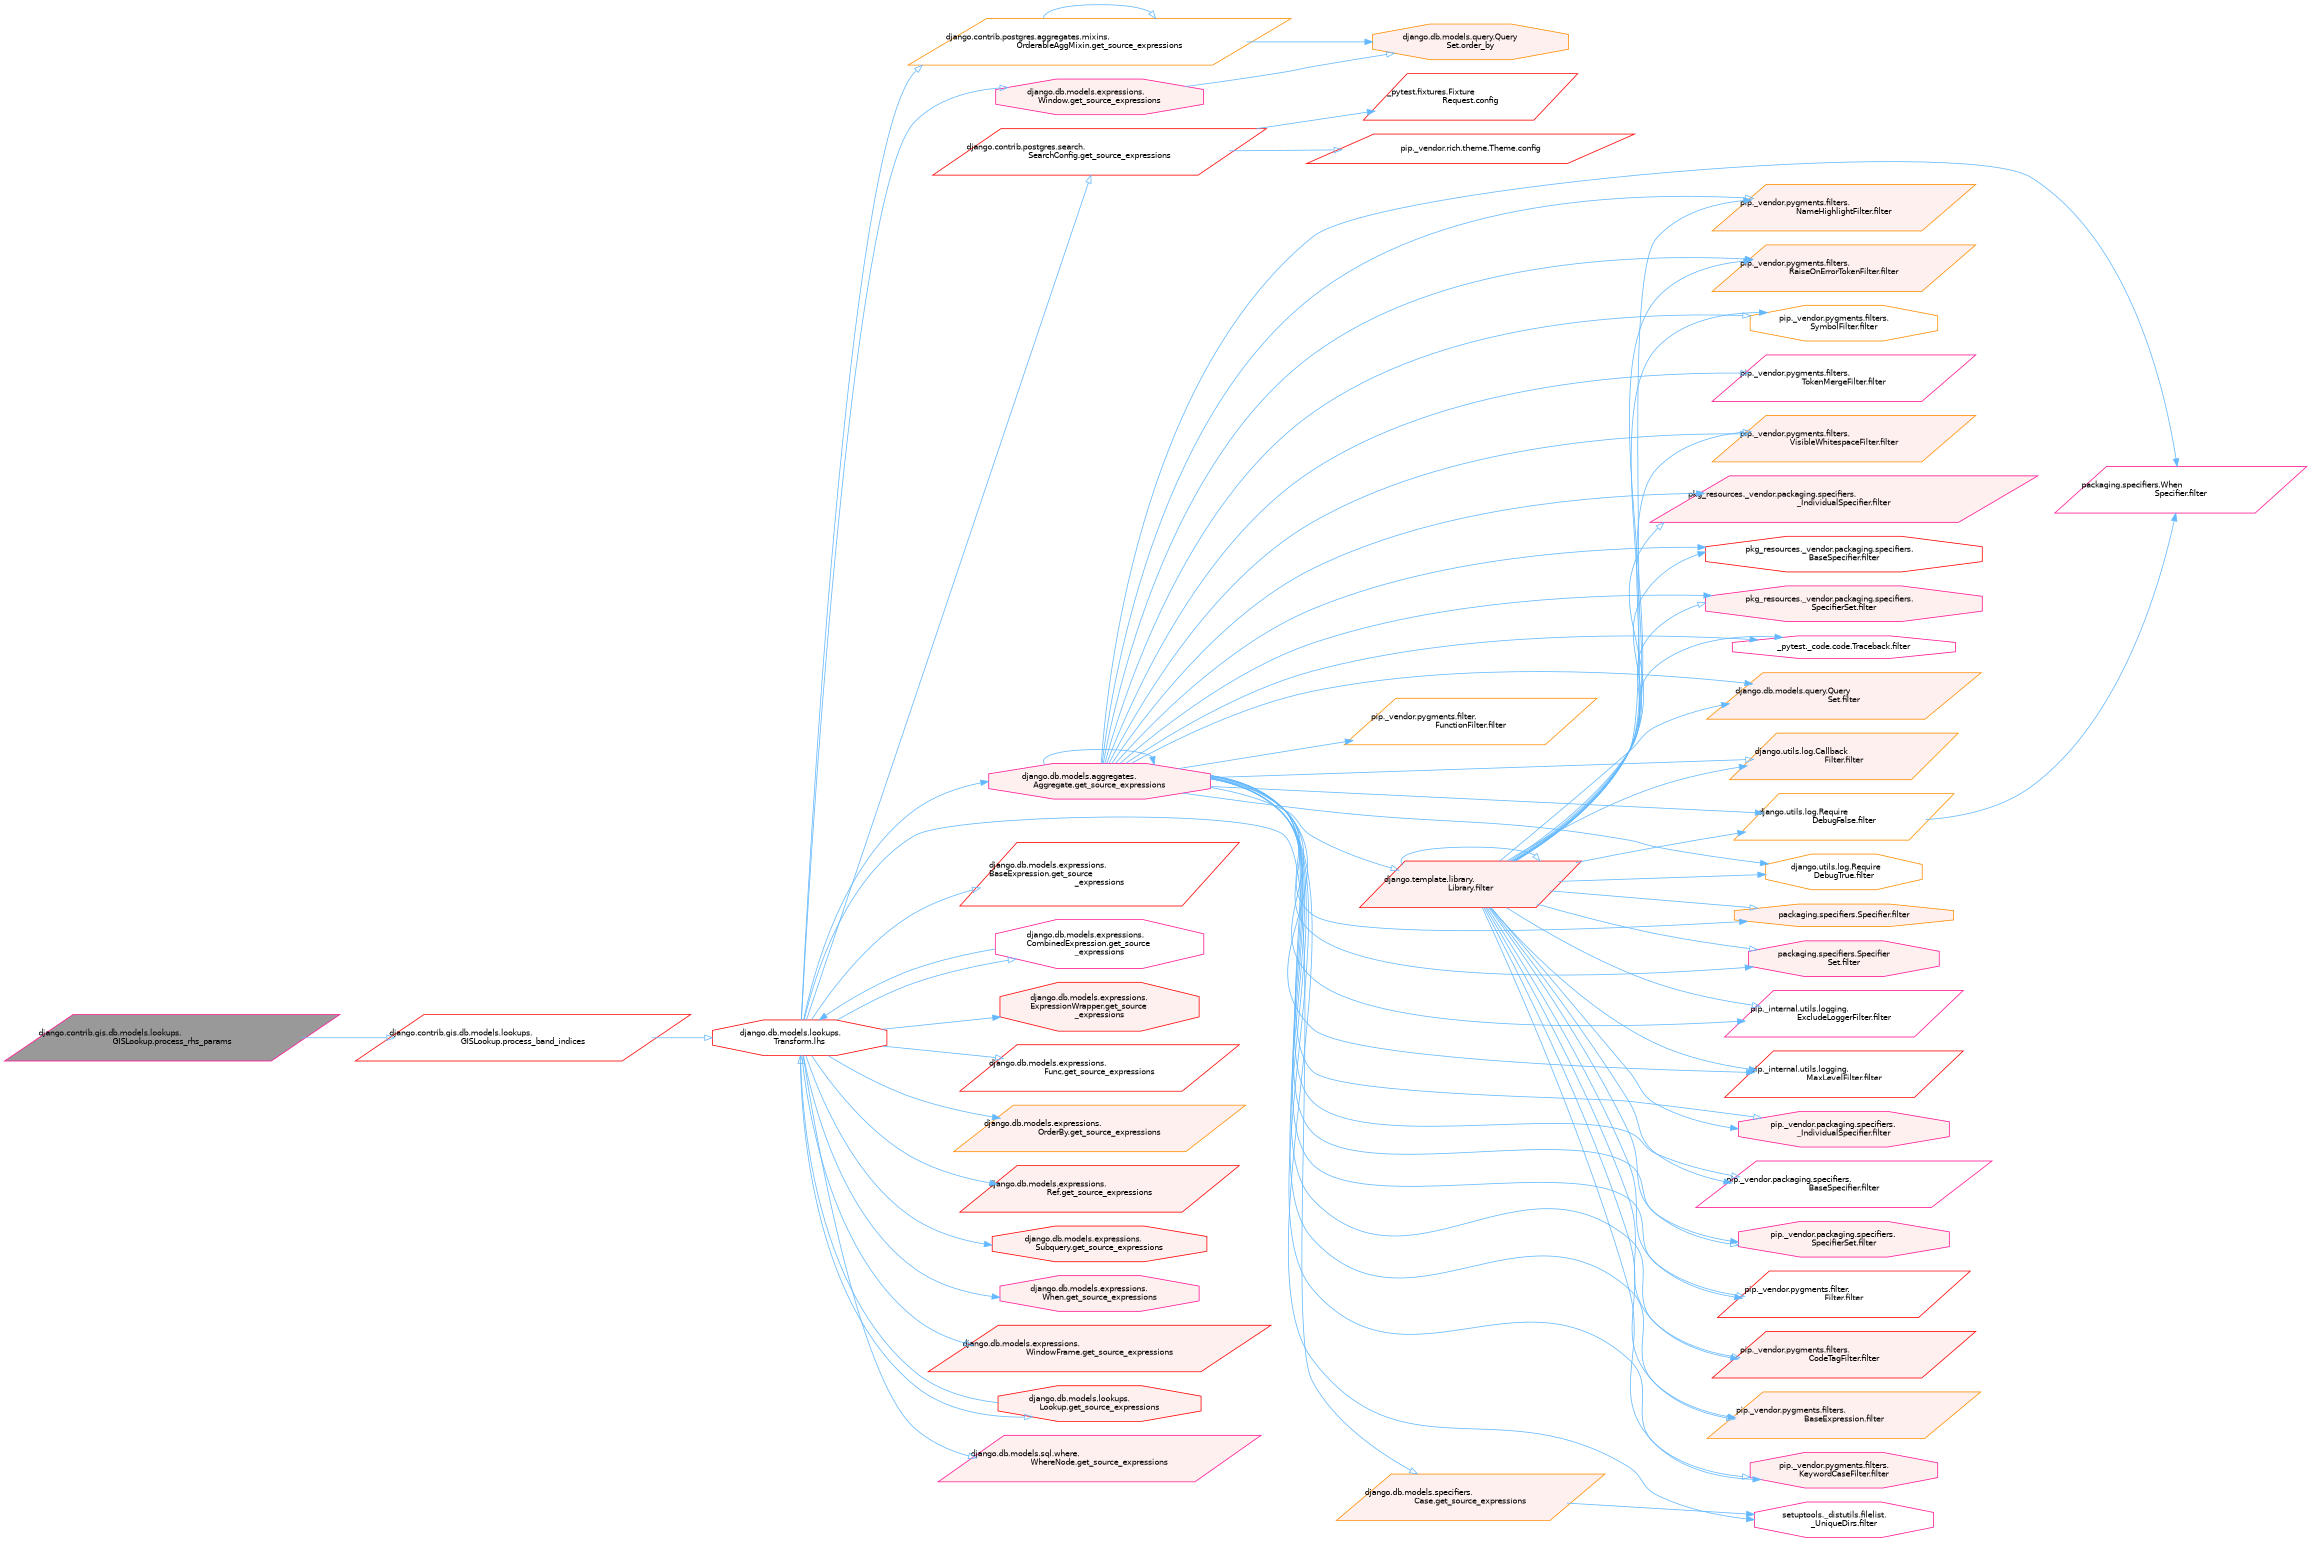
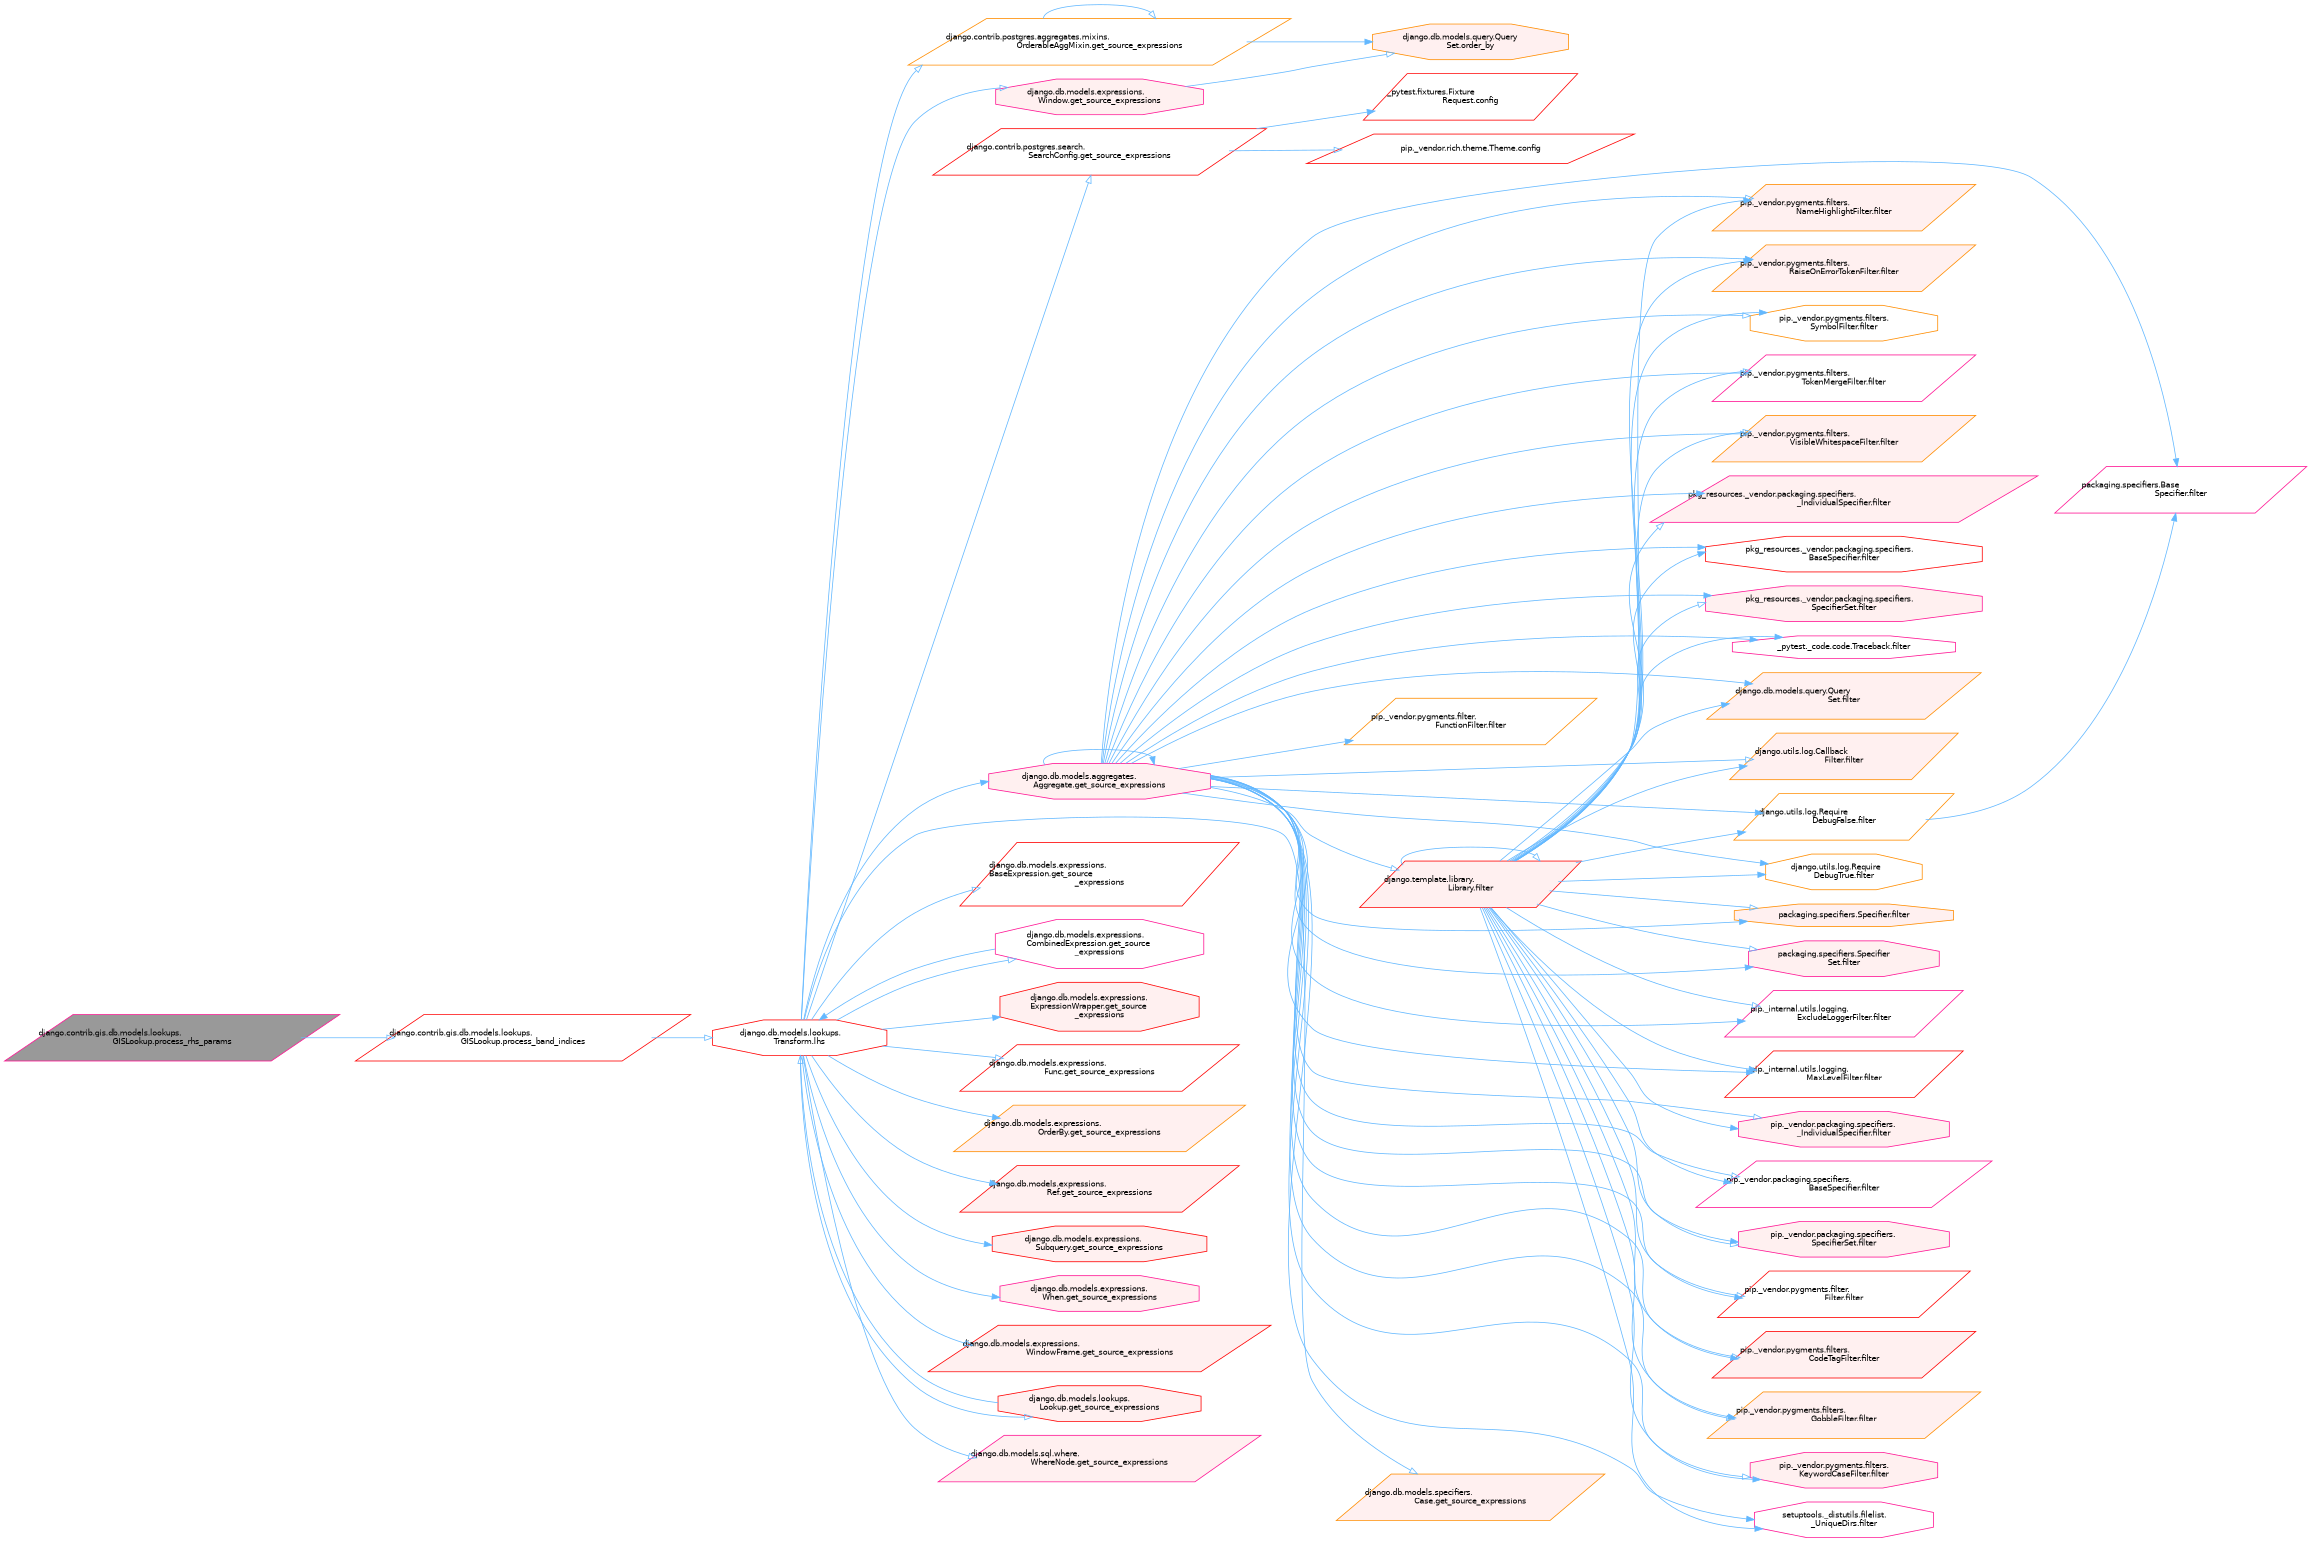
node "packaging.specifiers.When Specifier.filter": label "packaging.specifiers.When Specifier.filter" -> "packaging.specifiers.Base Specifier.filter"
edge "django.template.library. Library.filter" -> "pip._vendor.pygments.filters. TokenMergeFilter.filter": added
node "pip._vendor.pygments.filters. BaseExpression.filter": label "pip._vendor.pygments.filters. BaseExpression.filter" -> "pip._vendor.pygments.filters. GobbleFilter.filter"
edge "django.db.models.specifiers. Case.get_source_expressions" -> "setuptools._distutils.filelist. _UniqueDirs.filter": now "django.template.library. Library.filter" -> "setuptools._distutils.filelist. _UniqueDirs.filter"
